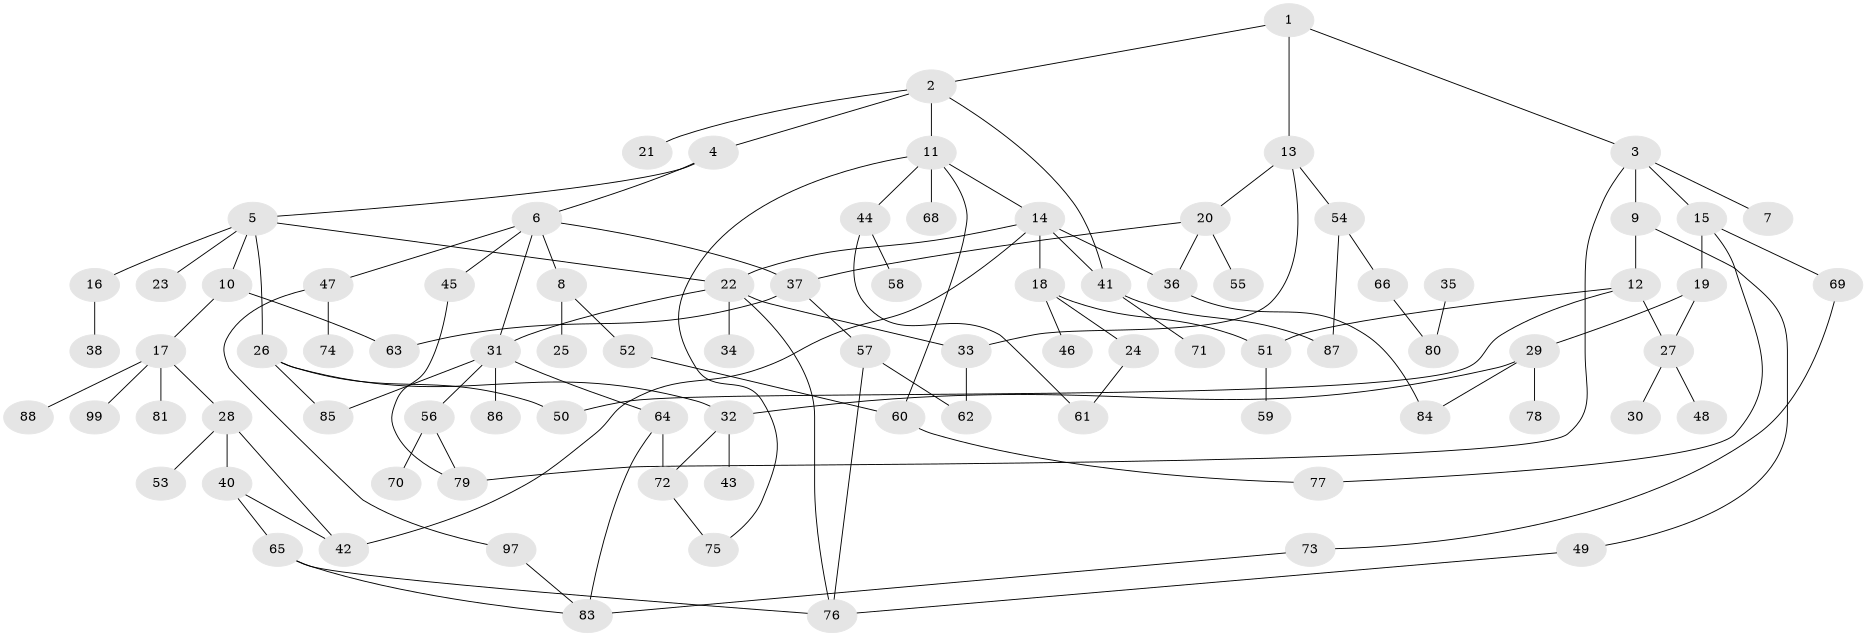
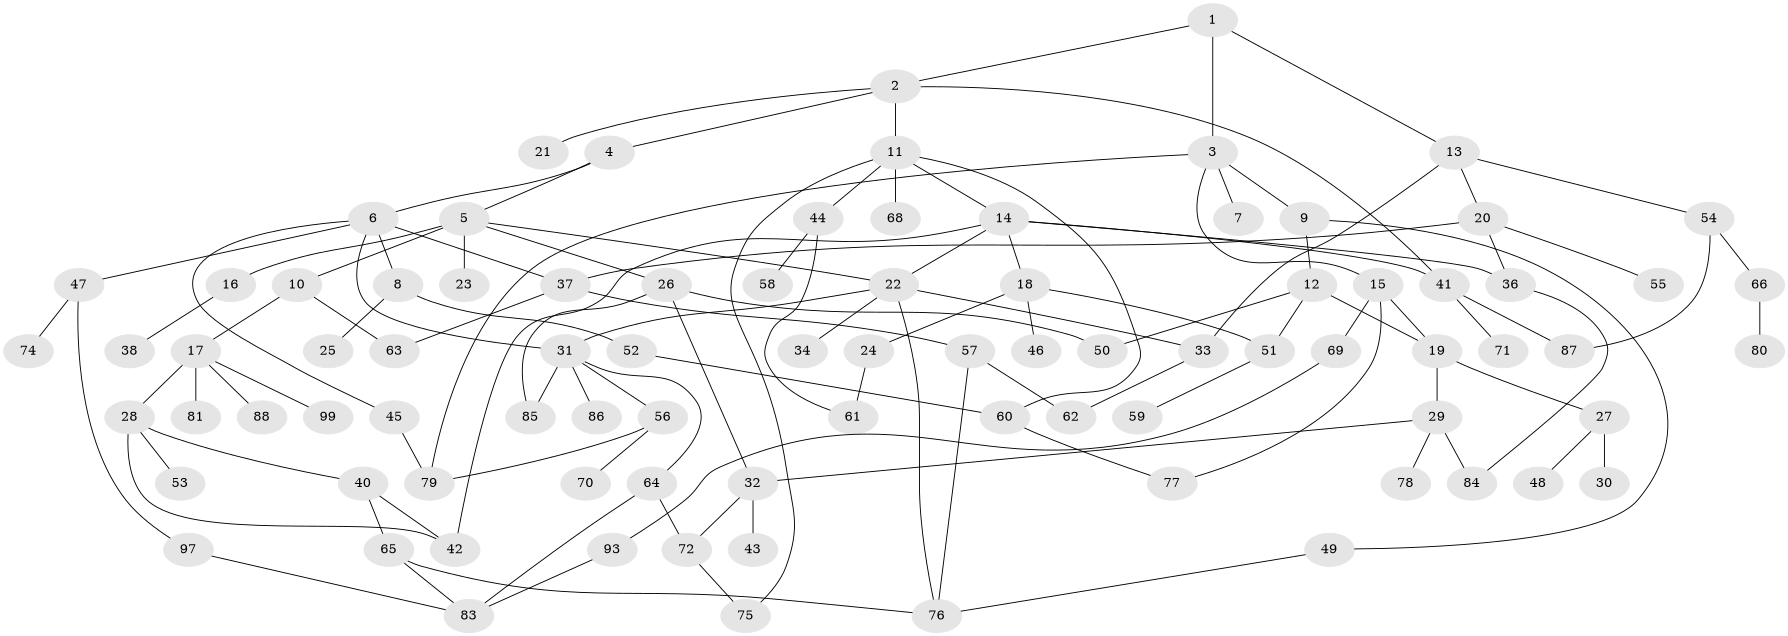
node "35": removed
edge "12" -- "27": now "12" -- "19"
node "73": label "73" -> "93"
